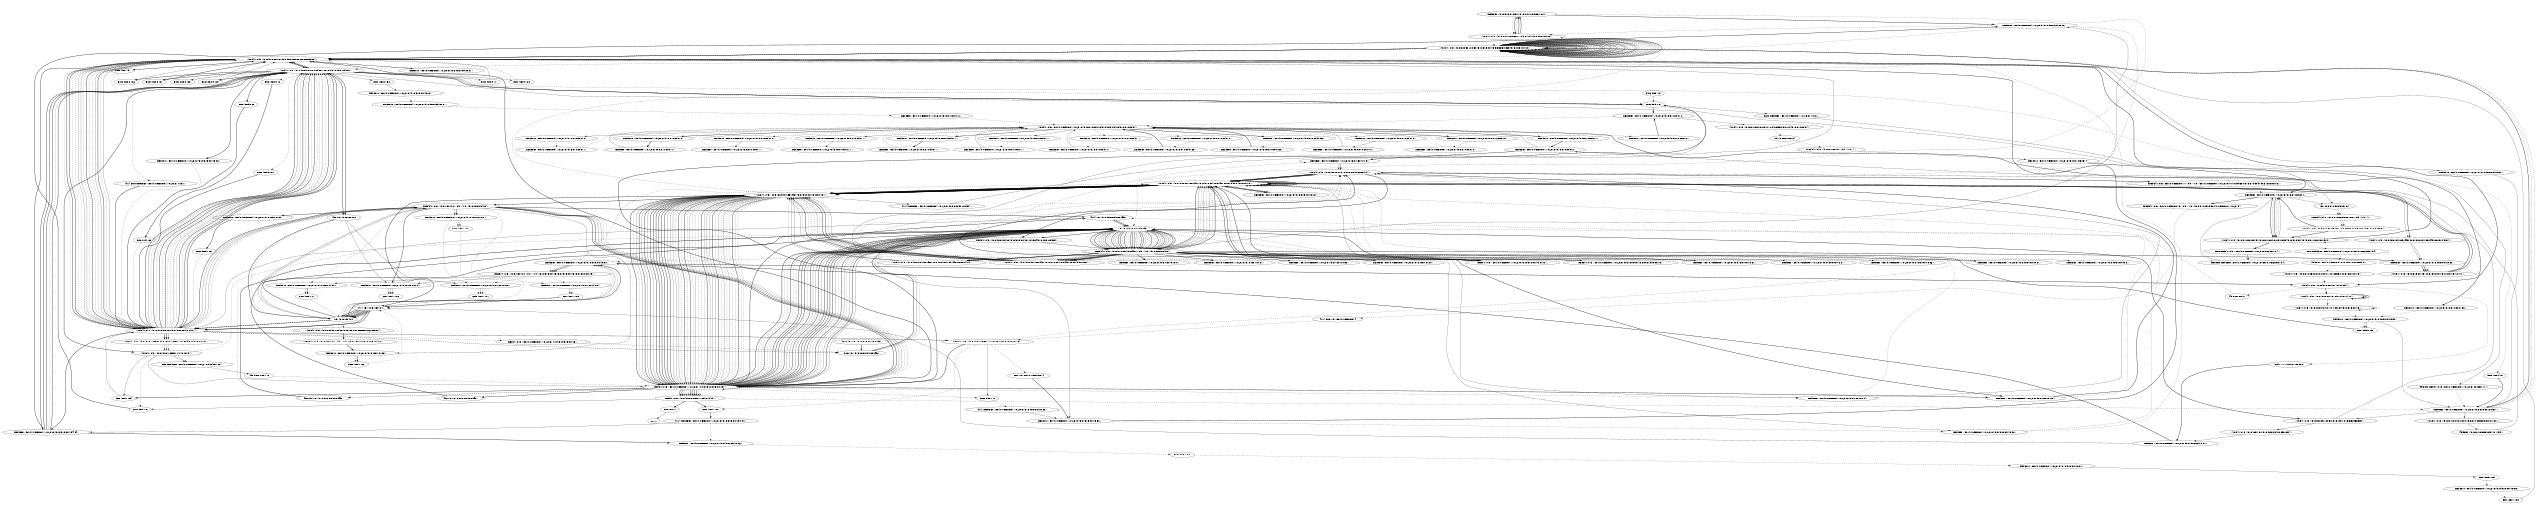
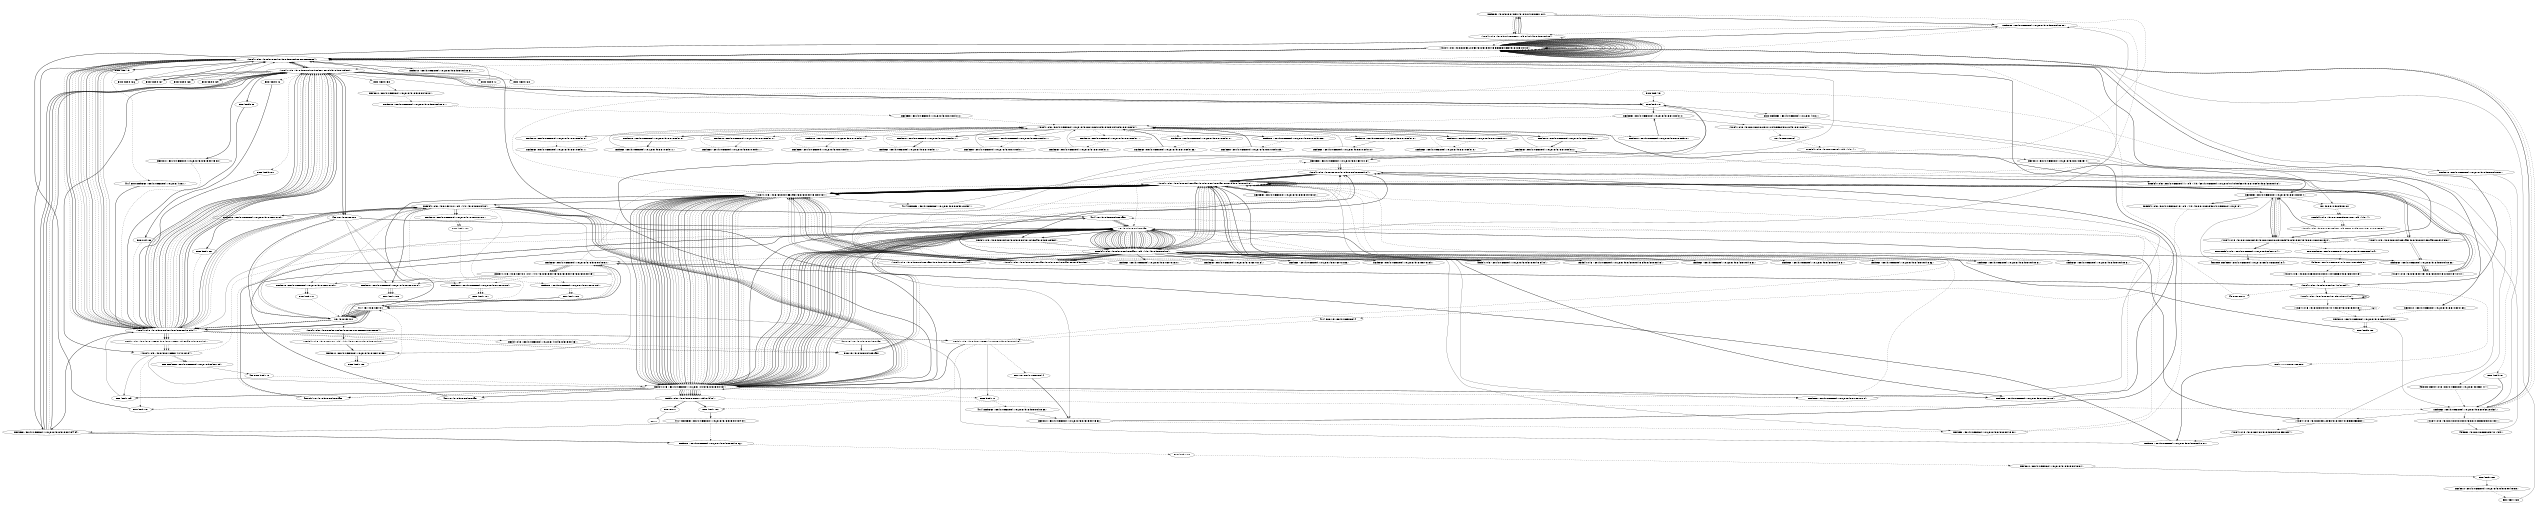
edge "new java.net.URL" -> "new java.lang.StringBuffer": now "ifeq new java.net.URL" -> "new java.lang.StringBuffer"
edge "staticput <equis.metastock.MS4Java: java.net.URL am>" -> "staticput <equis.metastock.MS4Java: java.net.URL ai>": now "specialinvoke <java.net.URL: void <init>(java.lang.String)>" -> "staticput <equis.metastock.MS4Java: java.net.URL ai>"
